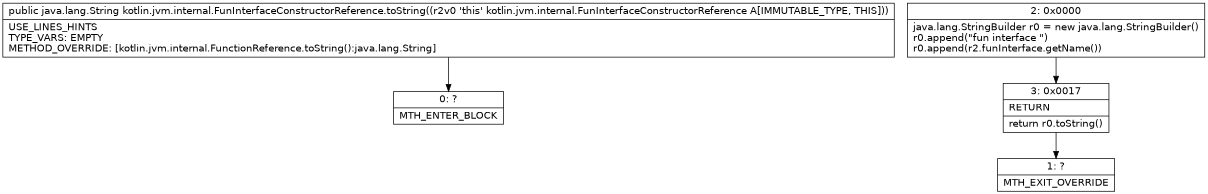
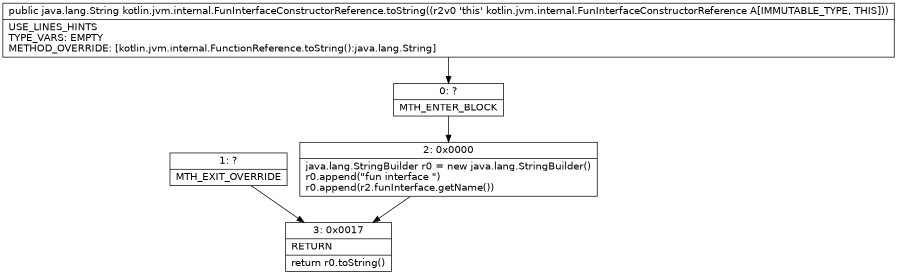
edge "0: ?" -> "2: 0x0000": added
edge "3: 0x0017" -> "1: ?": reversed
